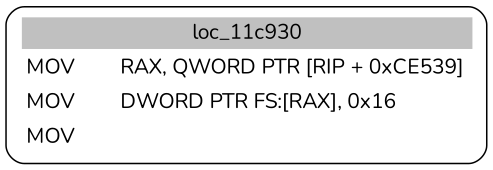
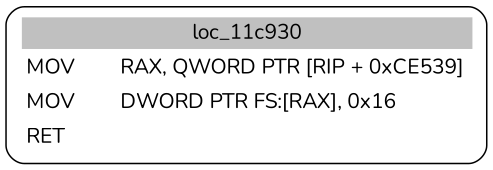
node "loc_11c930": text "MOV" -> "RET"
